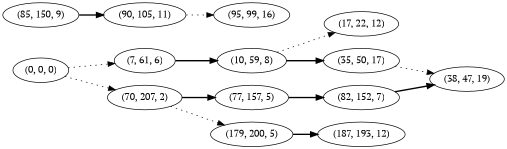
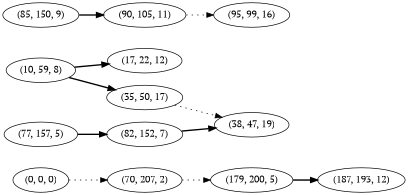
edge "(10, 59, 8)" -> "(17, 22, 12)": style dotted -> bold
node "(7, 61, 6)": removed
edge "(70, 207, 2)" -> "(77, 157, 5)": removed
